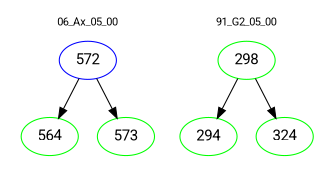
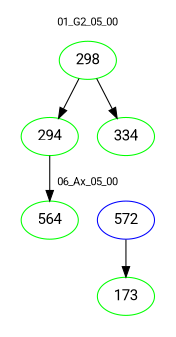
cluster "91_G2_05_00": label "91_G2_05_00" -> "01_G2_05_00"
edge "572" -> "564": now "294" -> "564"
node "573": label "573" -> "173"
node "324": label "324" -> "334"
